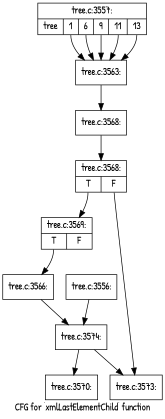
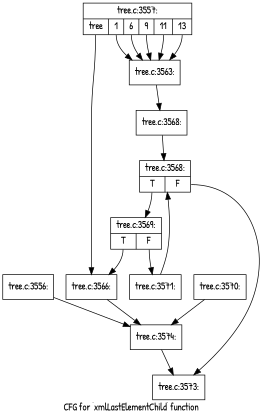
edge "tree.c:3557:" -> "tree.c:3566:": added
node "tree.c:3571:": added
edge "tree.c:3574:" -> "tree.c:3570:": reversed
